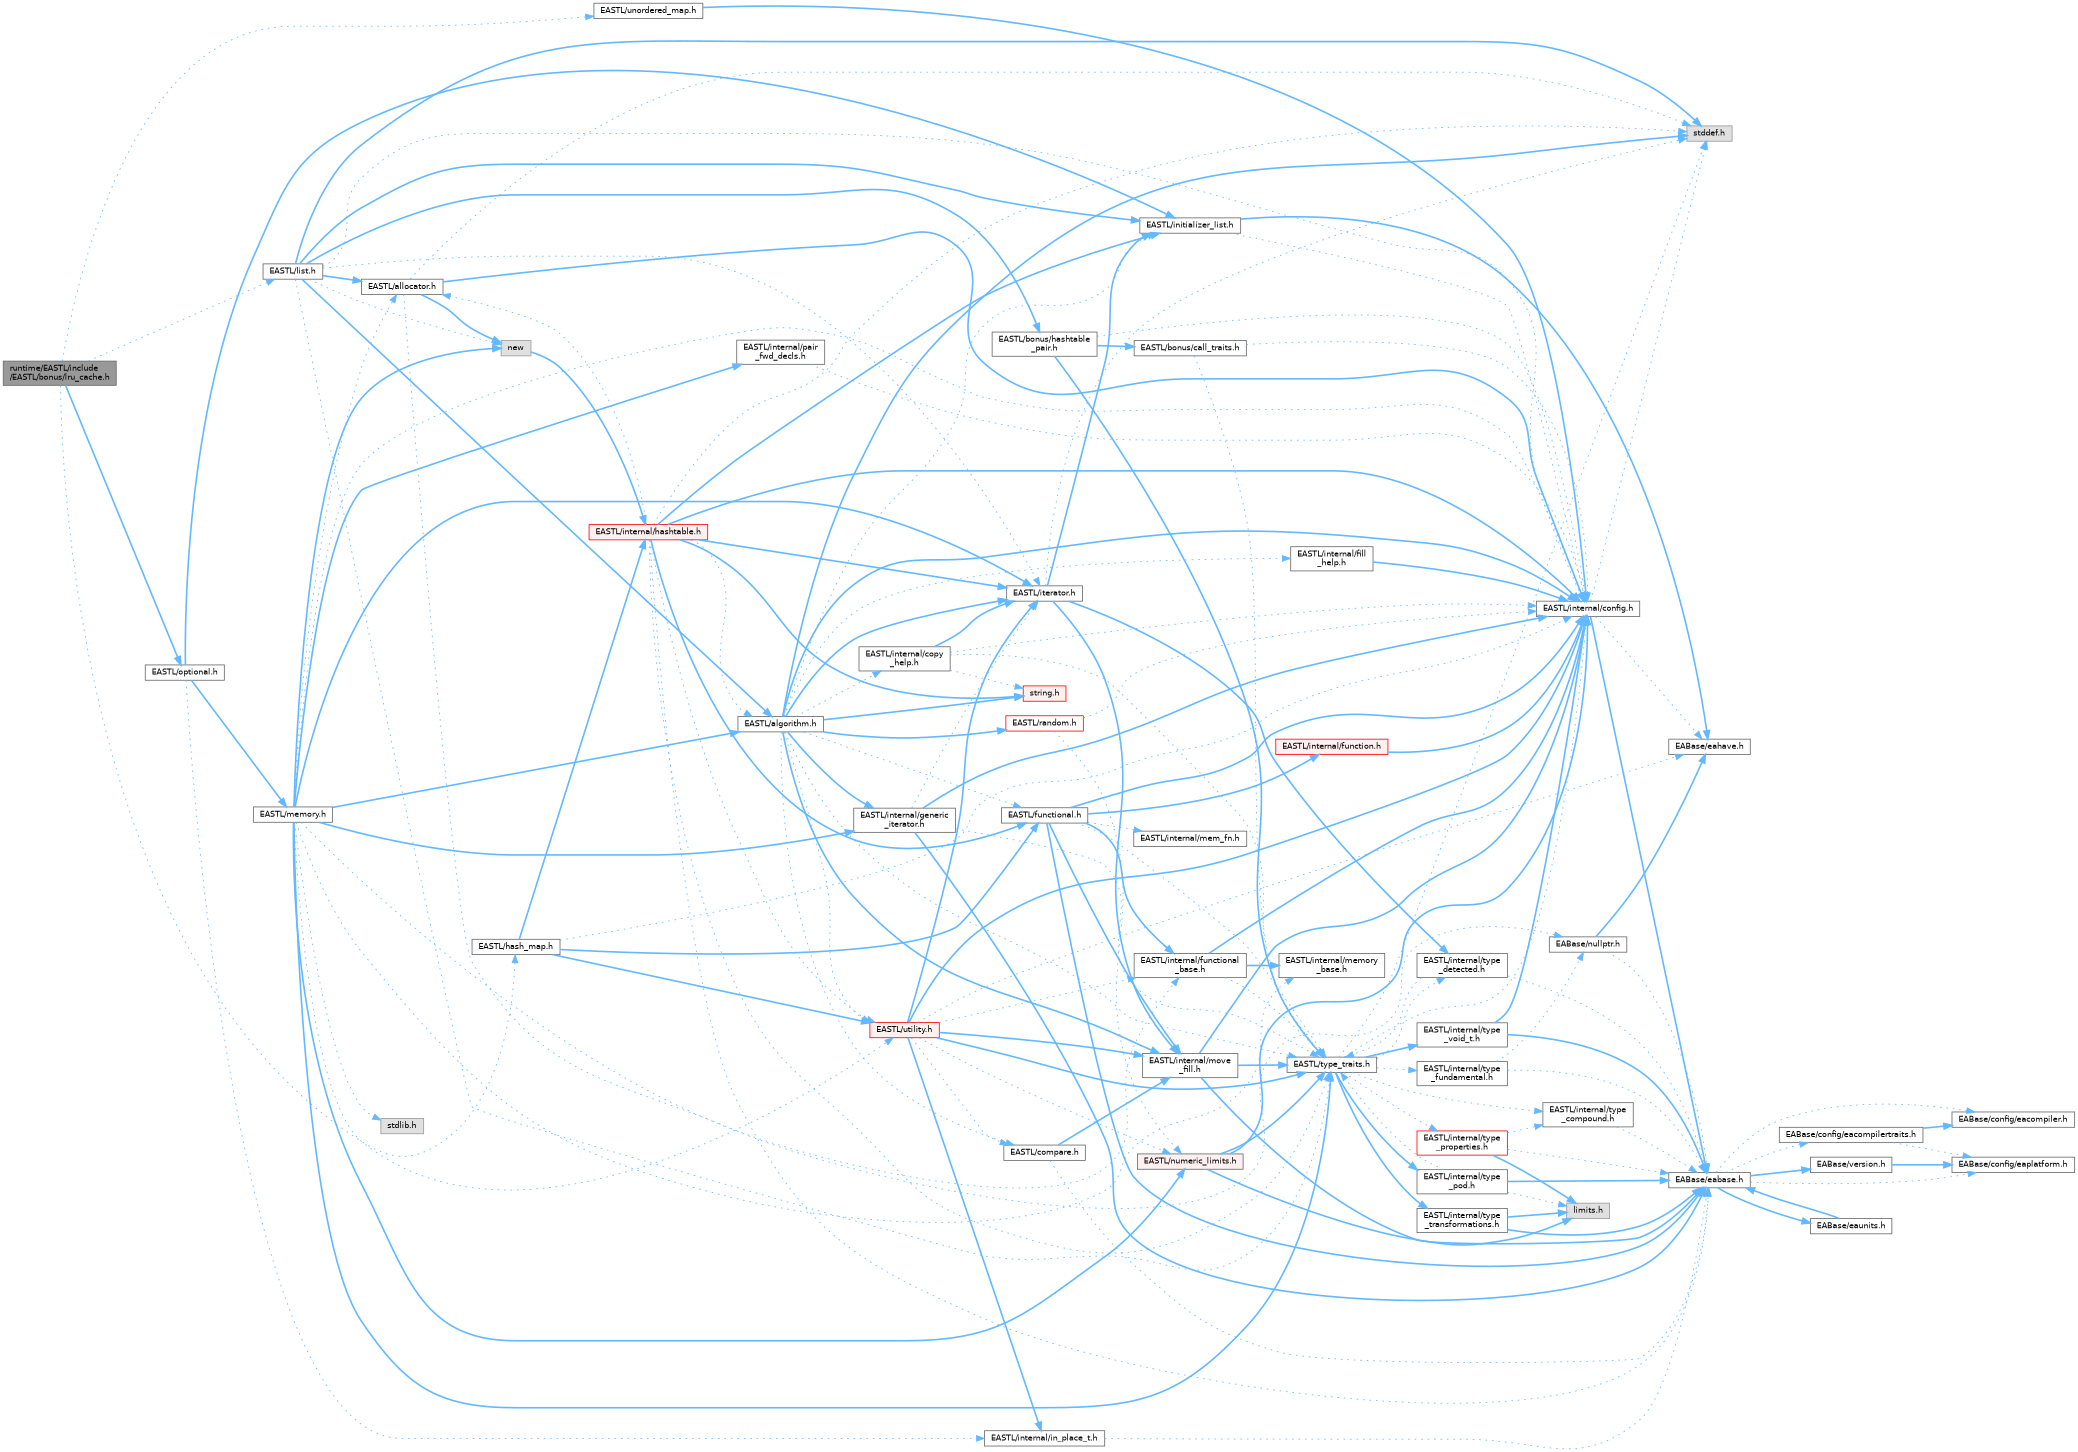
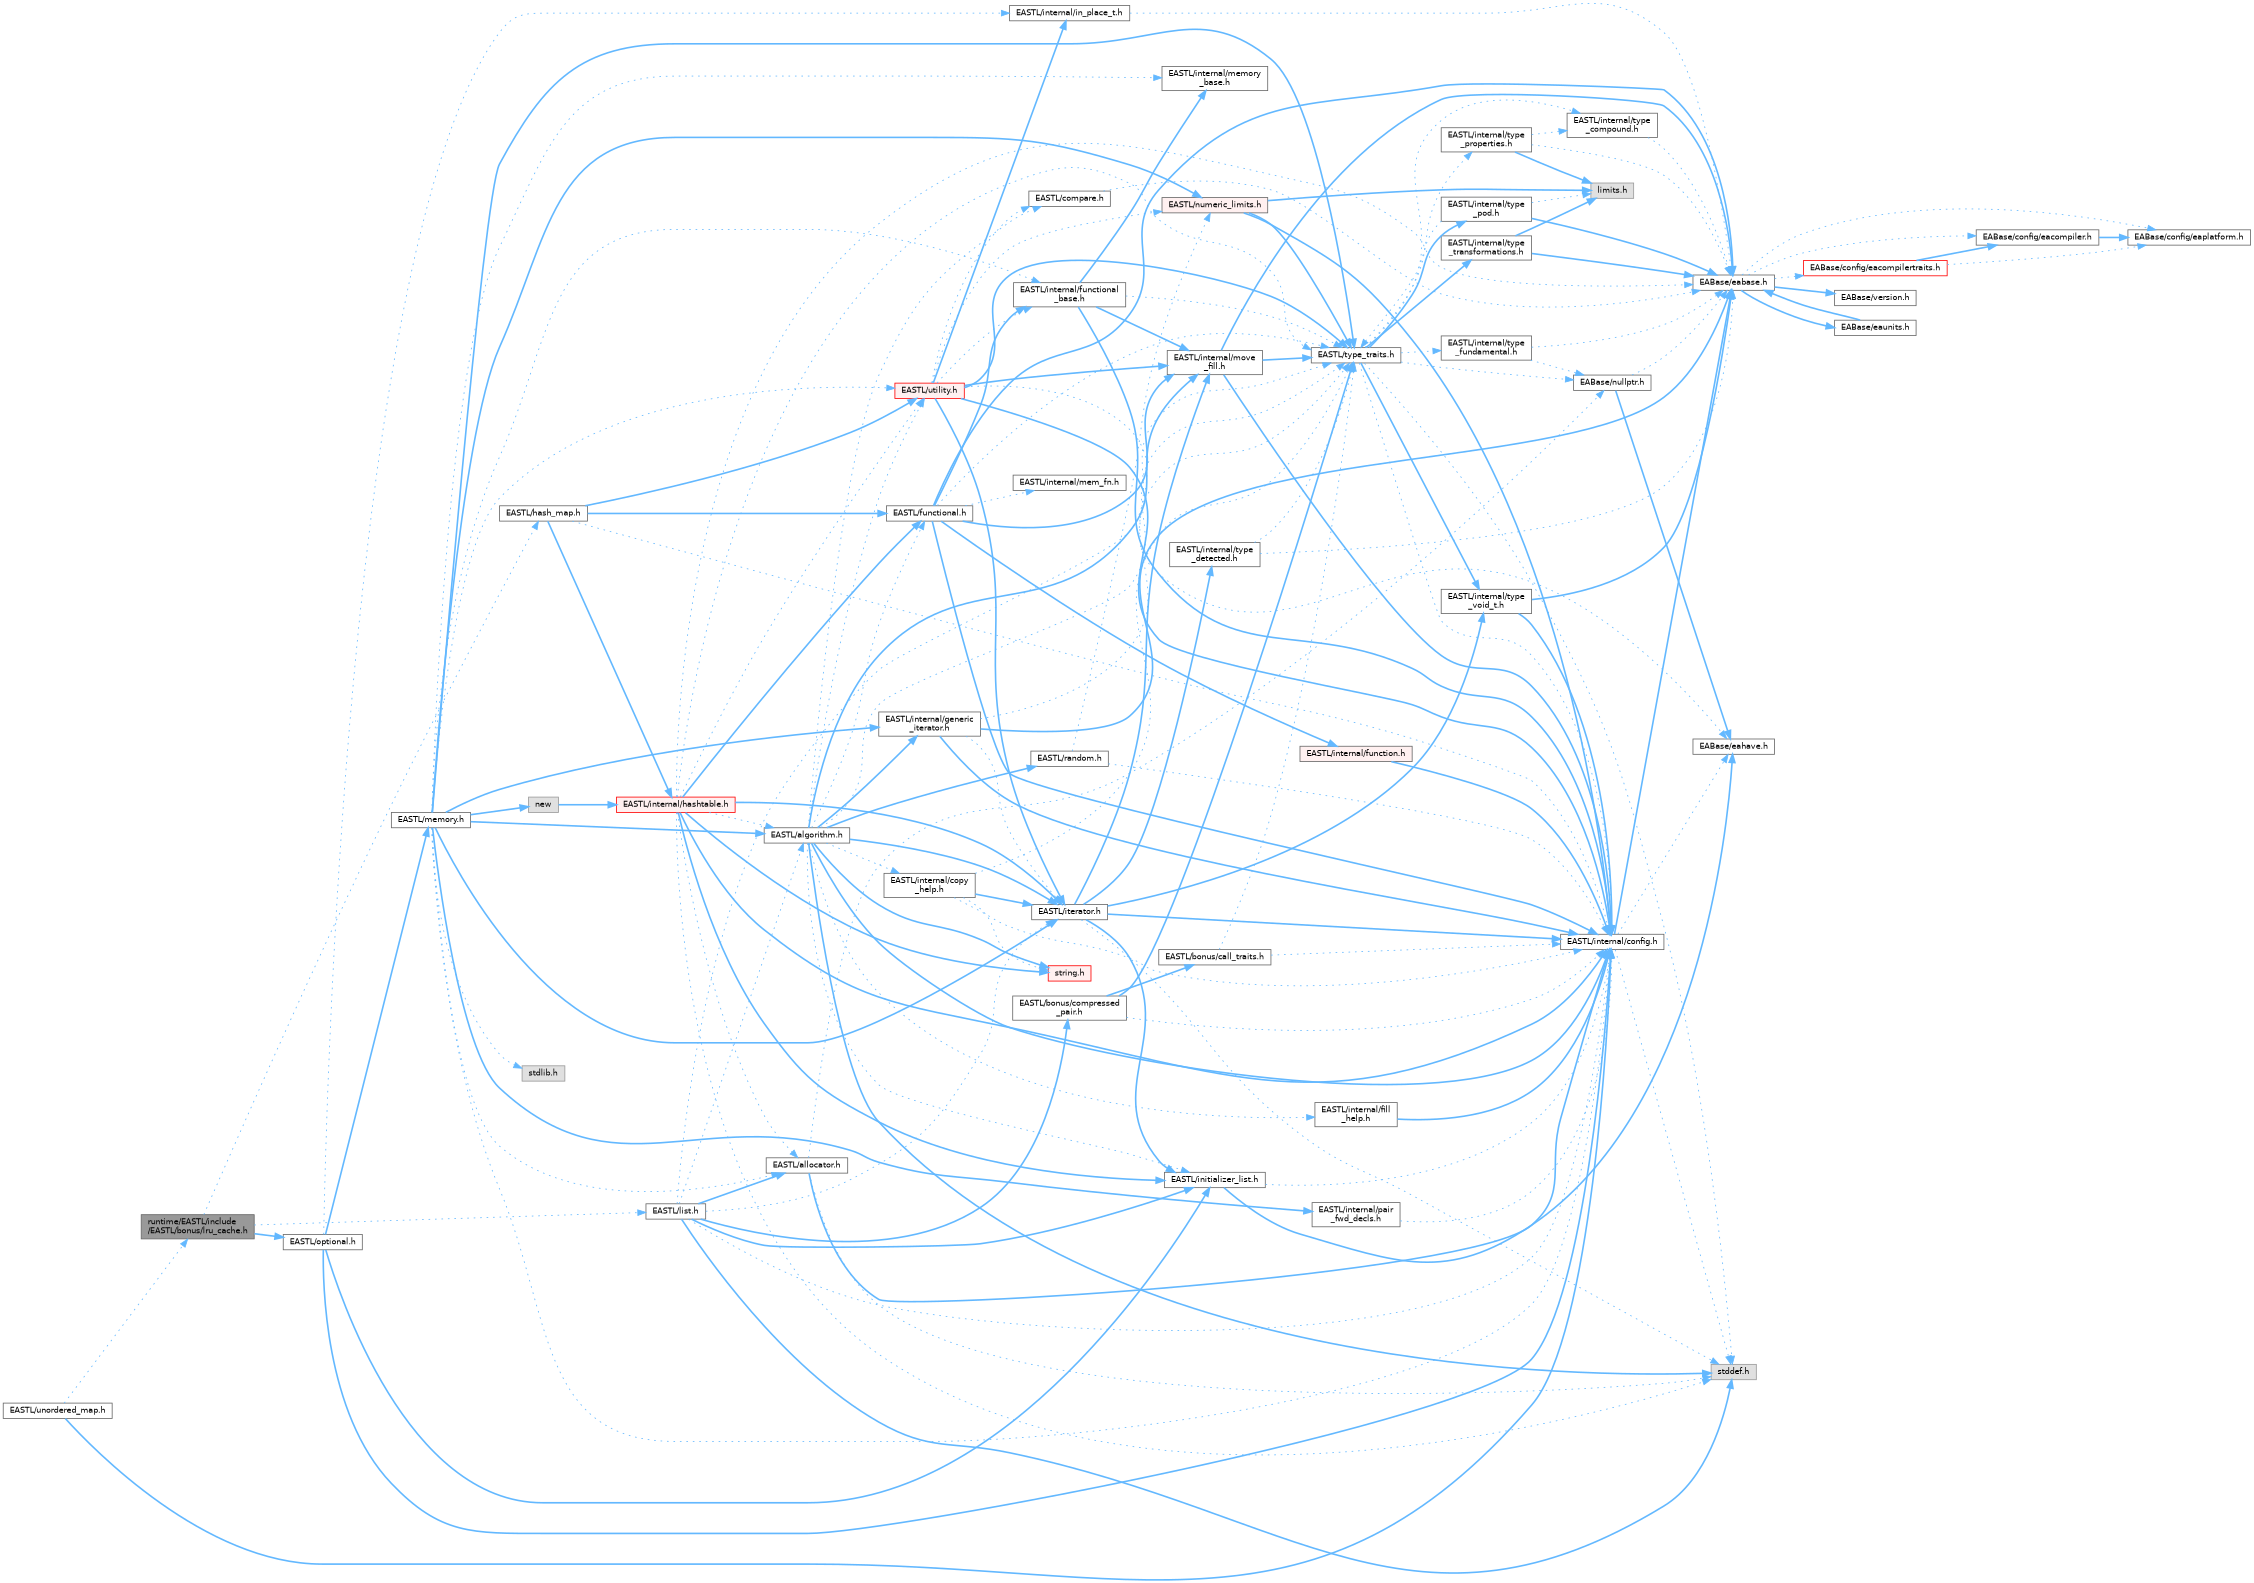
edge "runtime/EASTL/include /EASTL/bonus/lru_cache.h" -> "EASTL/unordered_map.h": reversed
edge "EASTL/list.h" -> "new": removed
edge "EASTL/allocator.h" -> "new": removed
node "EASTL/bonus/hashtable _pair.h": label "EASTL/bonus/hashtable _pair.h" -> "EASTL/bonus/compressed _pair.h"
edge "EASTL/list.h" -> "EASTL/algorithm.h": style bold -> dotted
node "EASTL/random.h": color red -> grey40
node "EASTL/internal/function.h": color red -> grey40
edge "EASTL/iterator.h" -> "EASTL/internal/type _void_t.h": added
edge "EASTL/iterator.h" -> "EASTL/internal/config.h": added
edge "EASTL/type_traits.h" -> "EASTL/internal/type _detected.h": now "EASTL/type_traits.h" -> "EABase/nullptr.h"
edge "EASTL/compare.h" -> "EASTL/internal/move _fill.h": now "EASTL/internal/functional _base.h" -> "EASTL/internal/move _fill.h"
node "EABase/config/eacompilertraits.h": color grey40 -> red
node "EASTL/internal/type _properties.h": color red -> grey40
edge "EABase/version.h" -> "EABase/config/eaplatform.h": now "EABase/config/eacompiler.h" -> "EABase/config/eaplatform.h"
edge "EASTL/optional.h" -> "EASTL/internal/config.h": added
